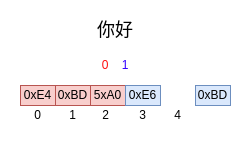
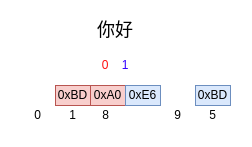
node "0xE4": removed
node "5xA0": label "5xA0" -> "0xA0"
node "2": label "2" -> "8"
node "3": removed
node "4": label "4" -> "9"
node "5": added
